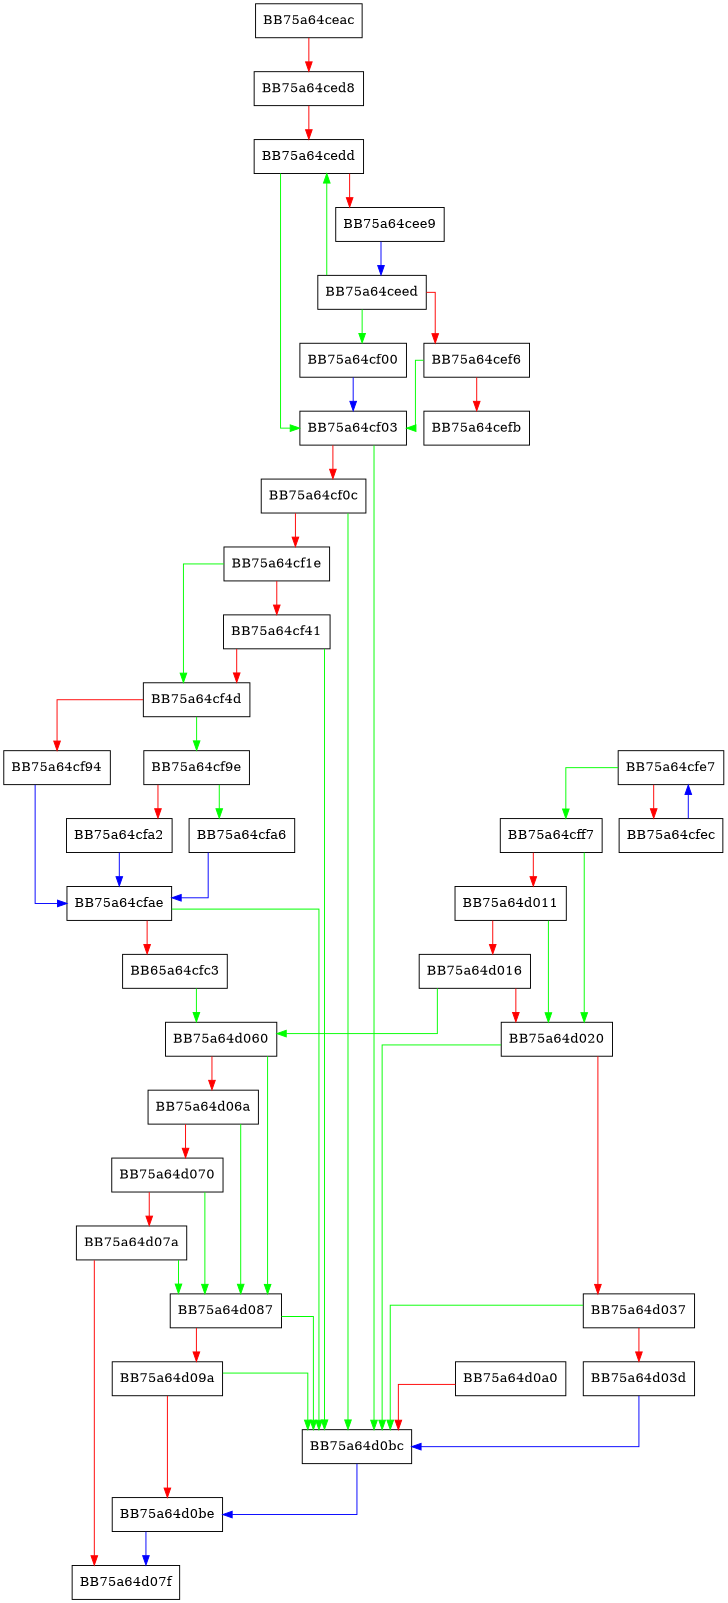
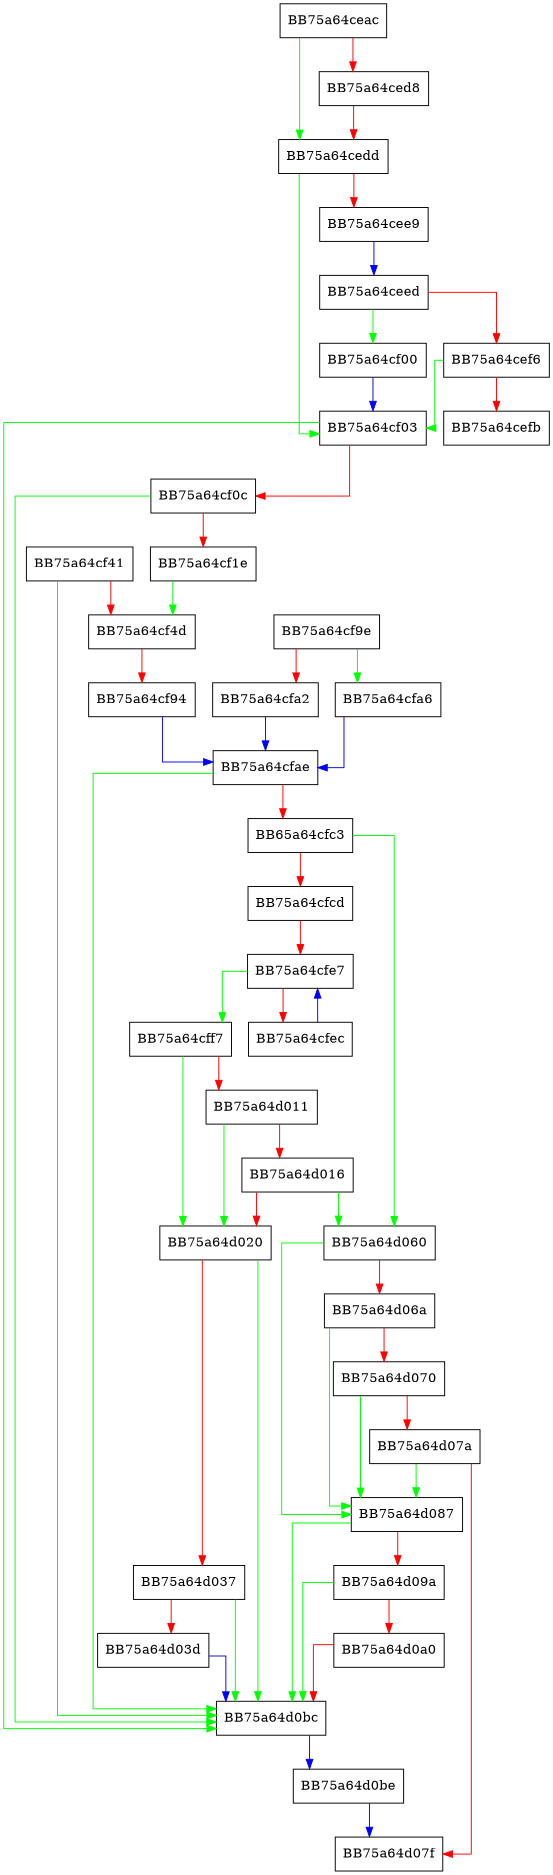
edge "BB75a64ceed" -> "BB75a64cedd": now "BB75a64ceac" -> "BB75a64cedd"
edge "BB75a64cf1e" -> "BB75a64cf41": removed
edge "BB75a64cf4d" -> "BB75a64cf9e": removed
node "BB75a64cfcd": added
edge "BB75a64d09a" -> "BB75a64d0be": now "BB75a64d09a" -> "BB75a64d0a0"
